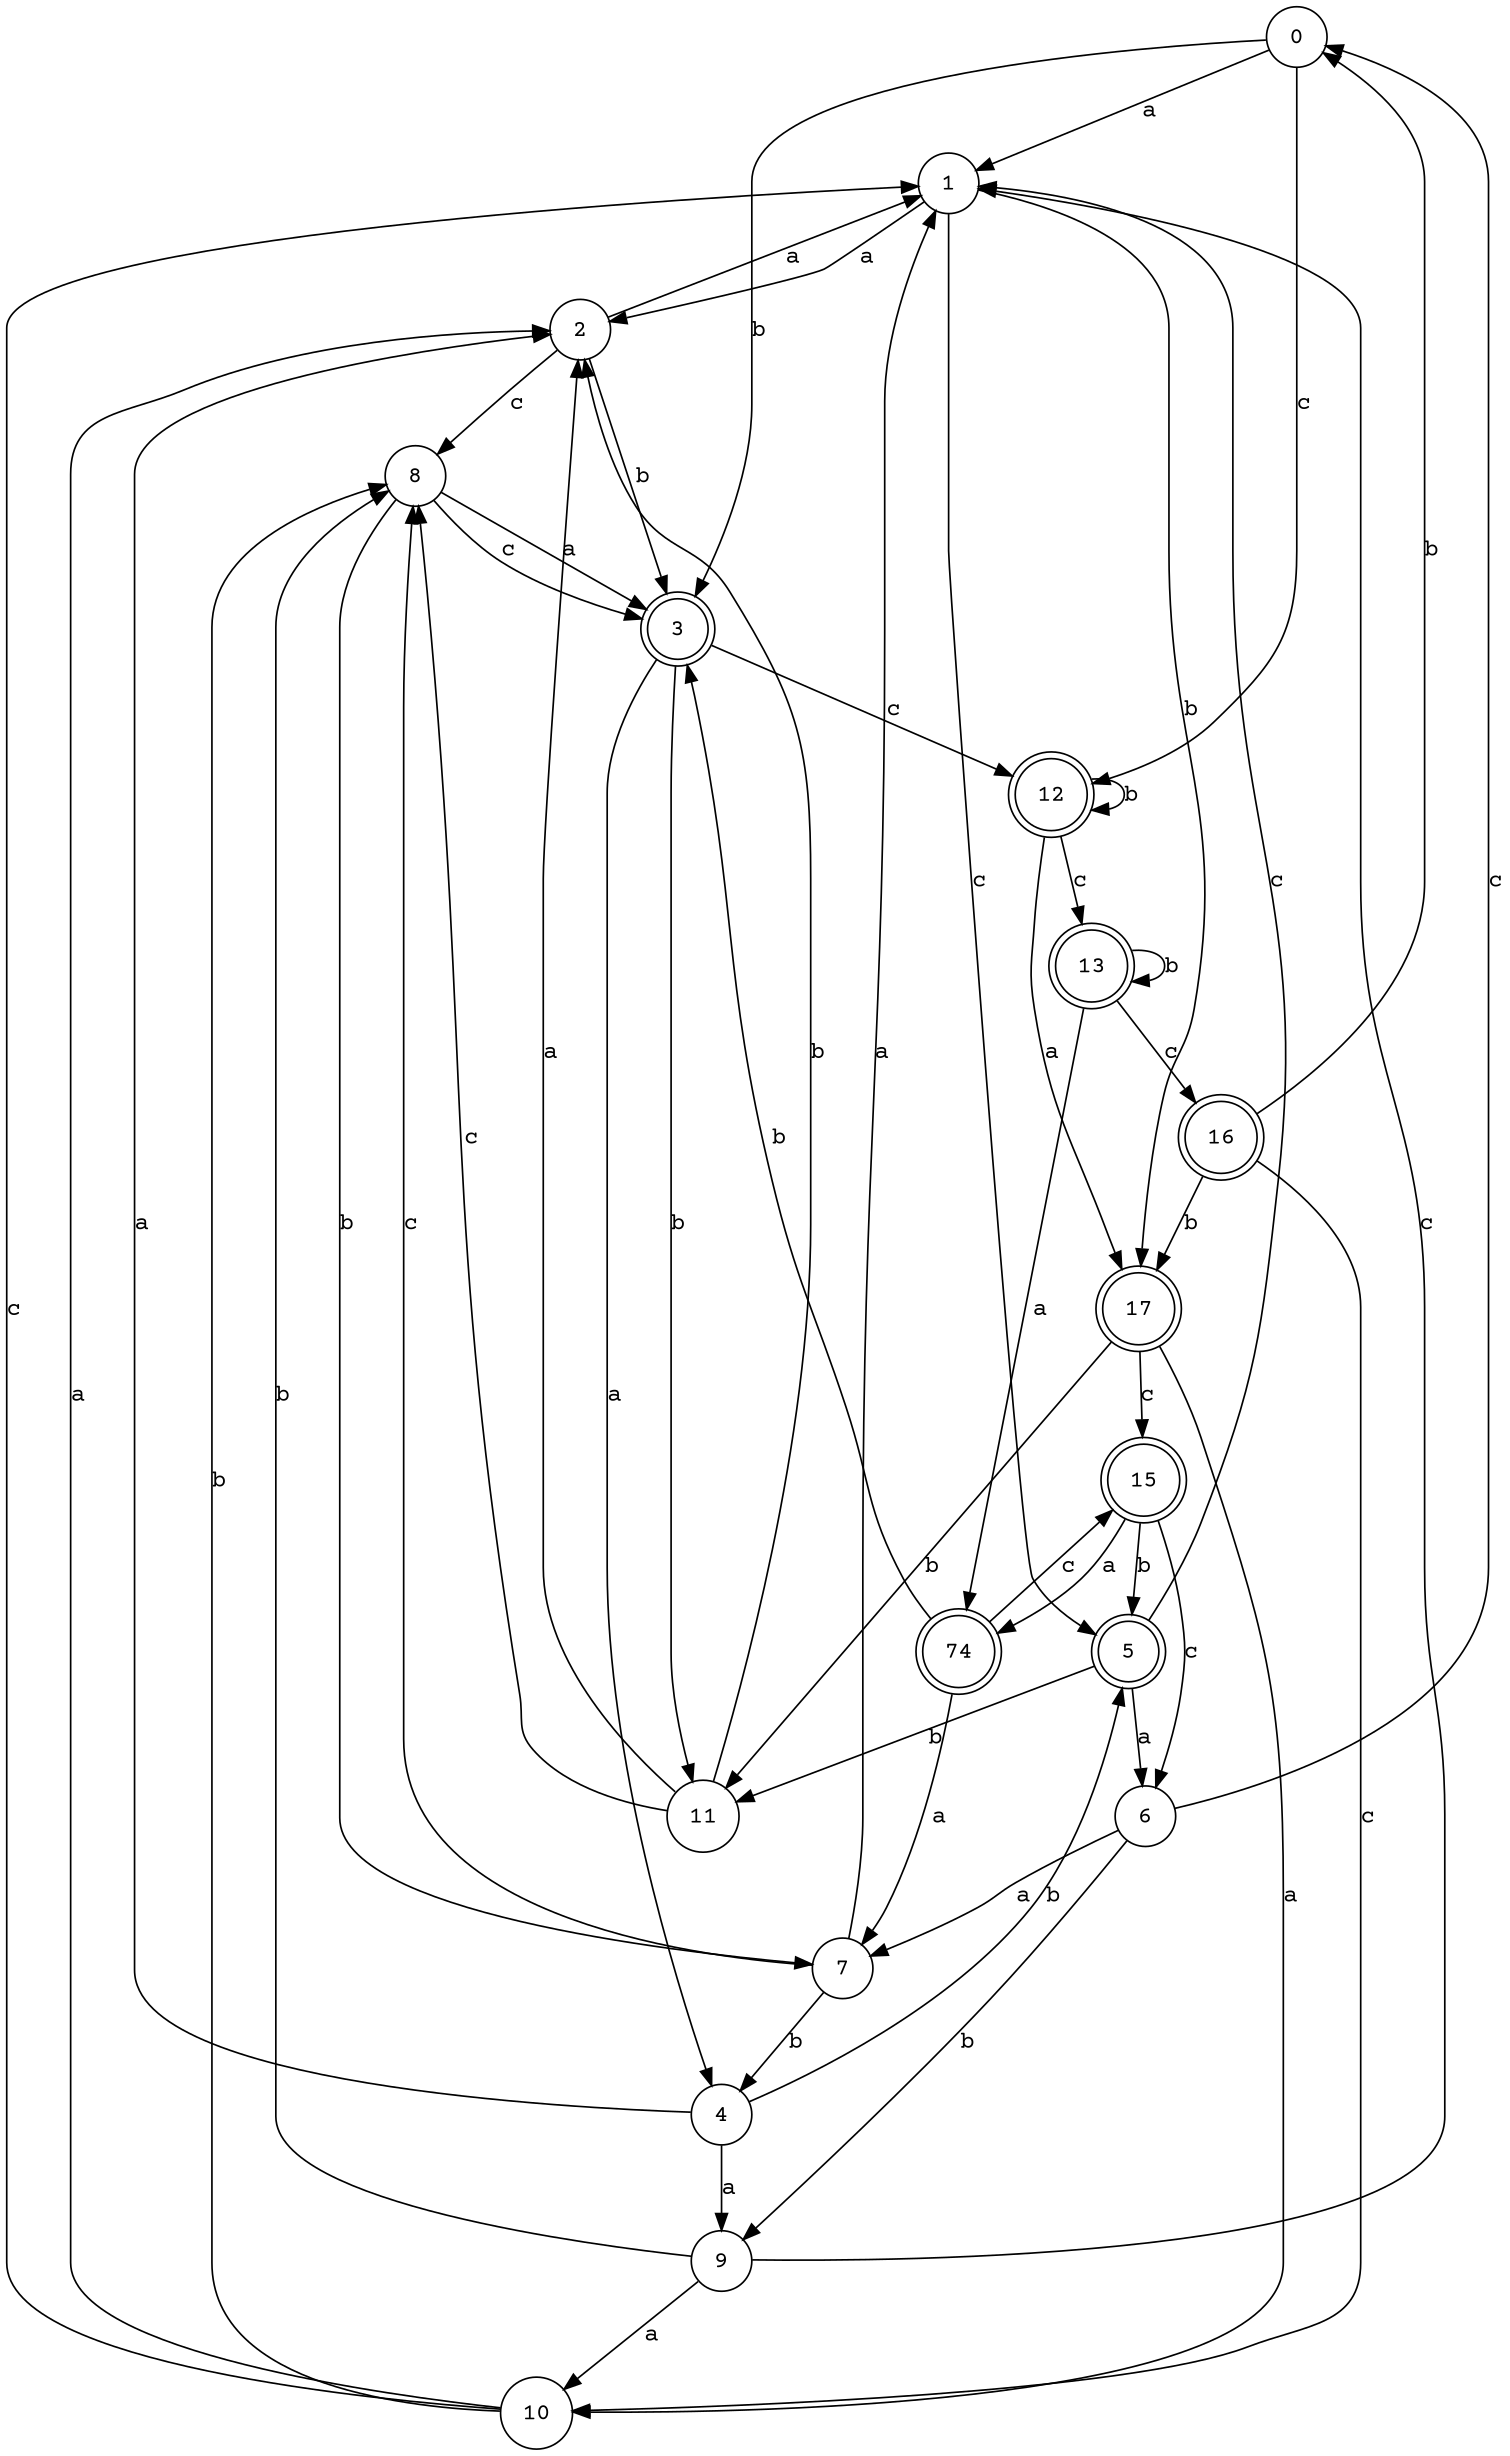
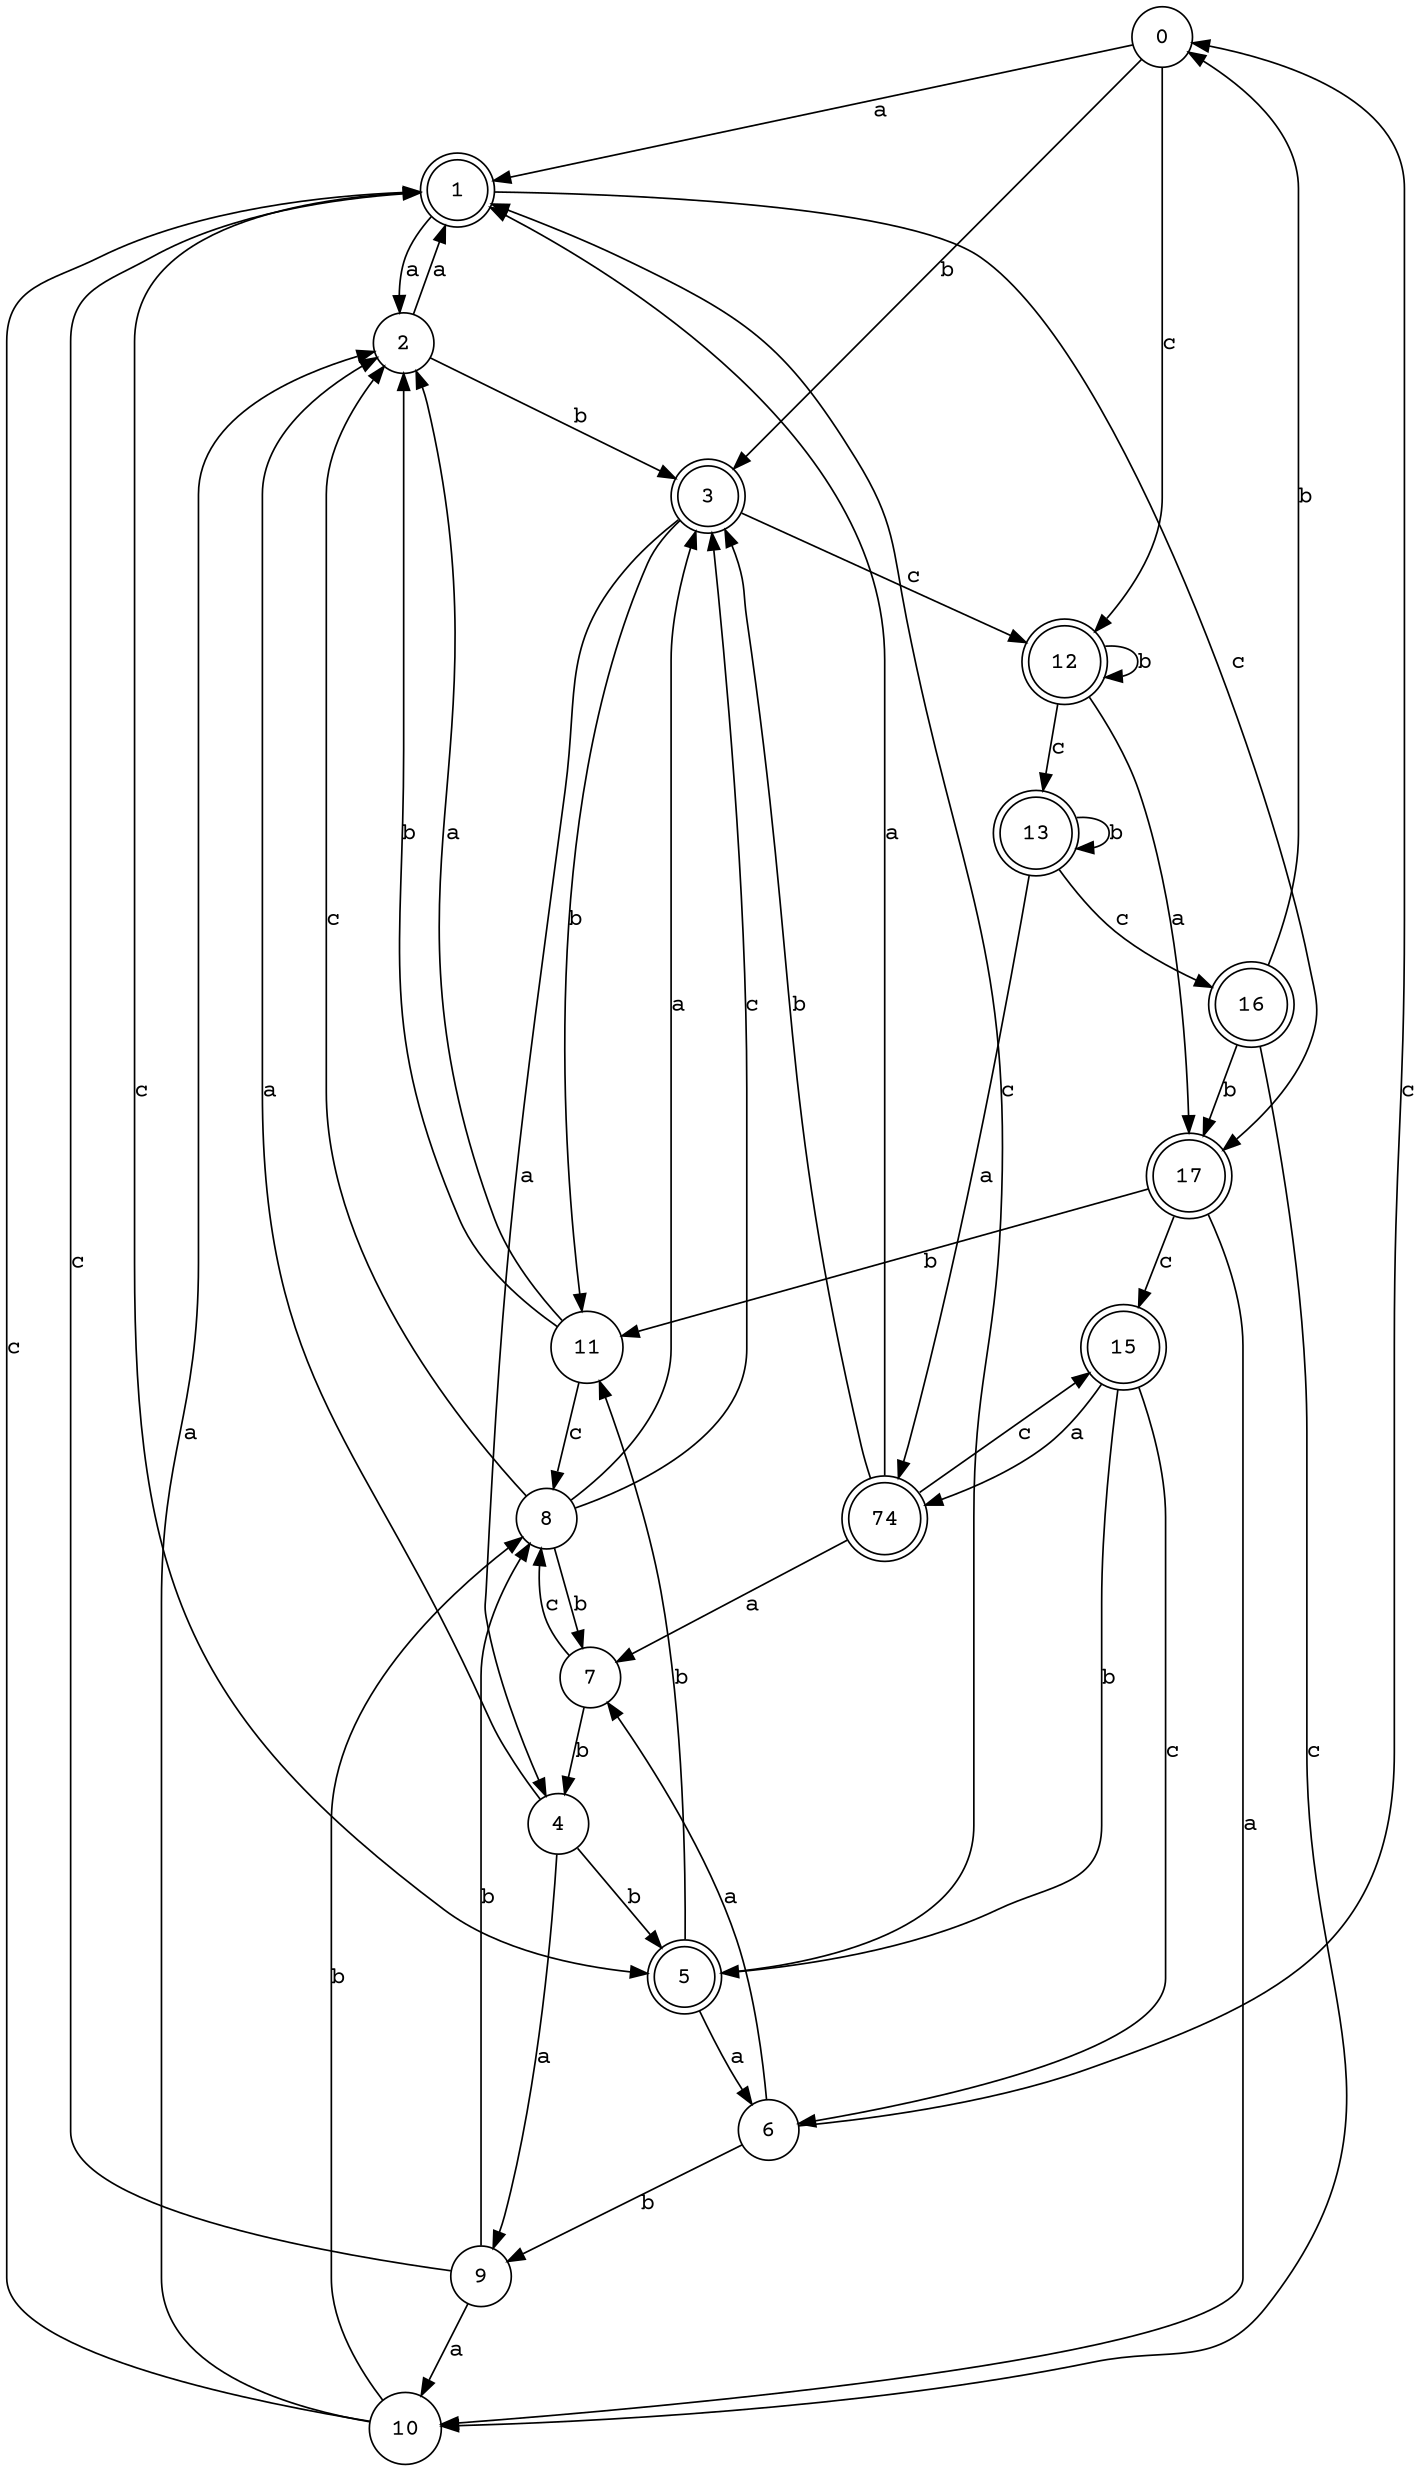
node "1": shape circle -> doublecircle
edge "2" -> "8": reversed
edge "1" -> "17": label "b" -> "c"
edge "7" -> "1": now "74" -> "1"
